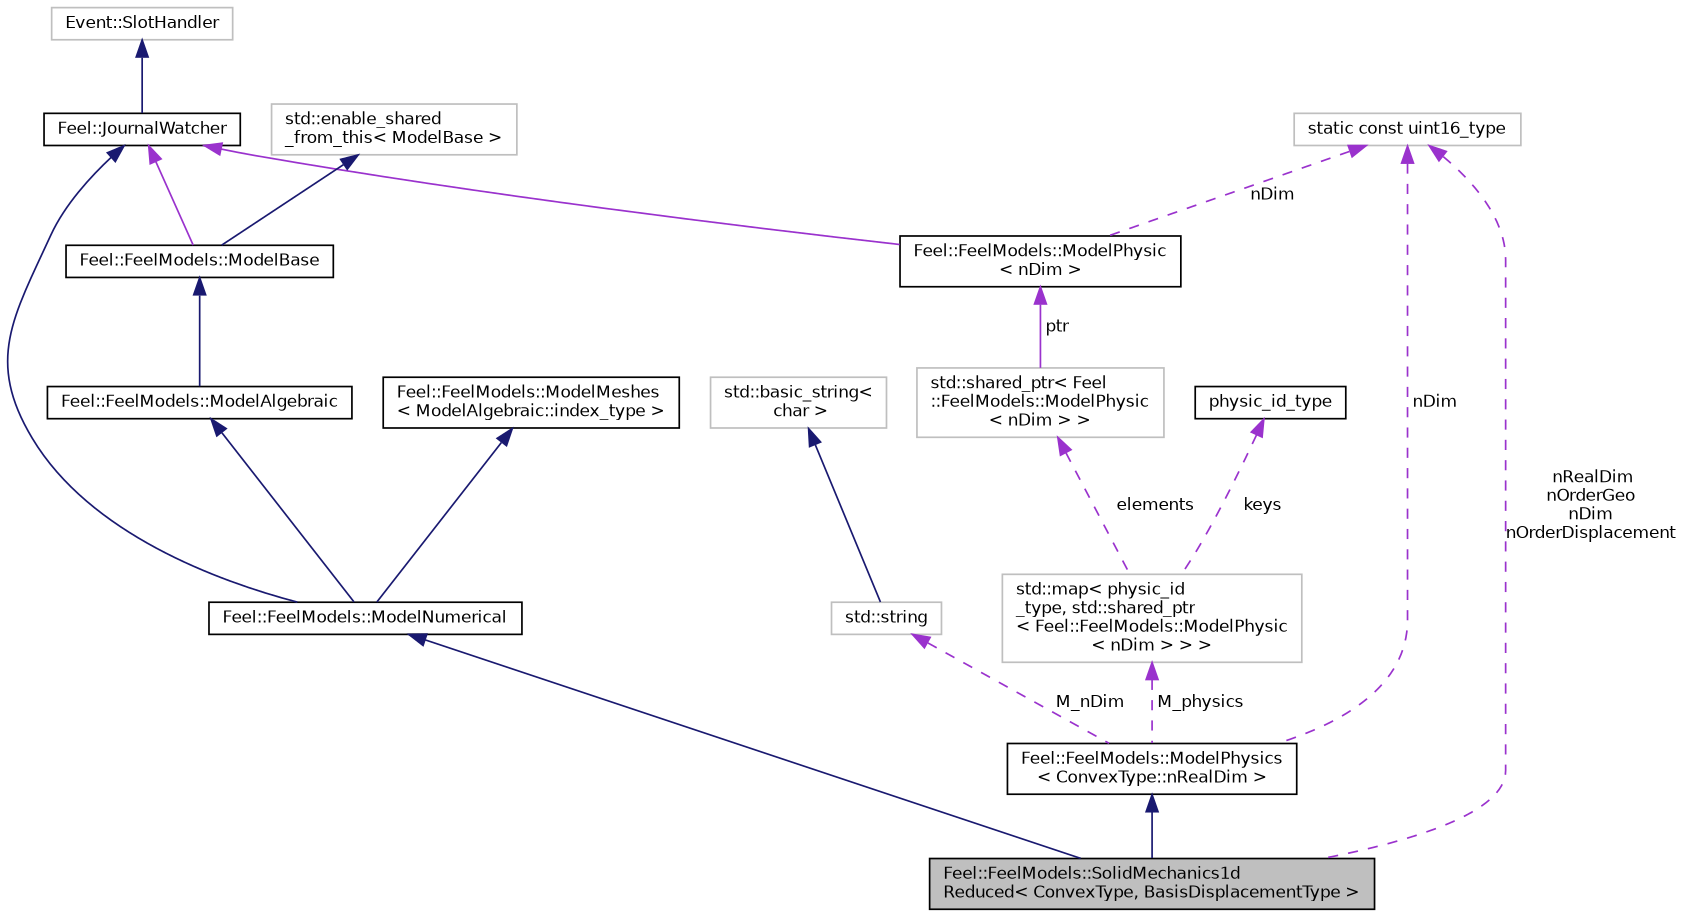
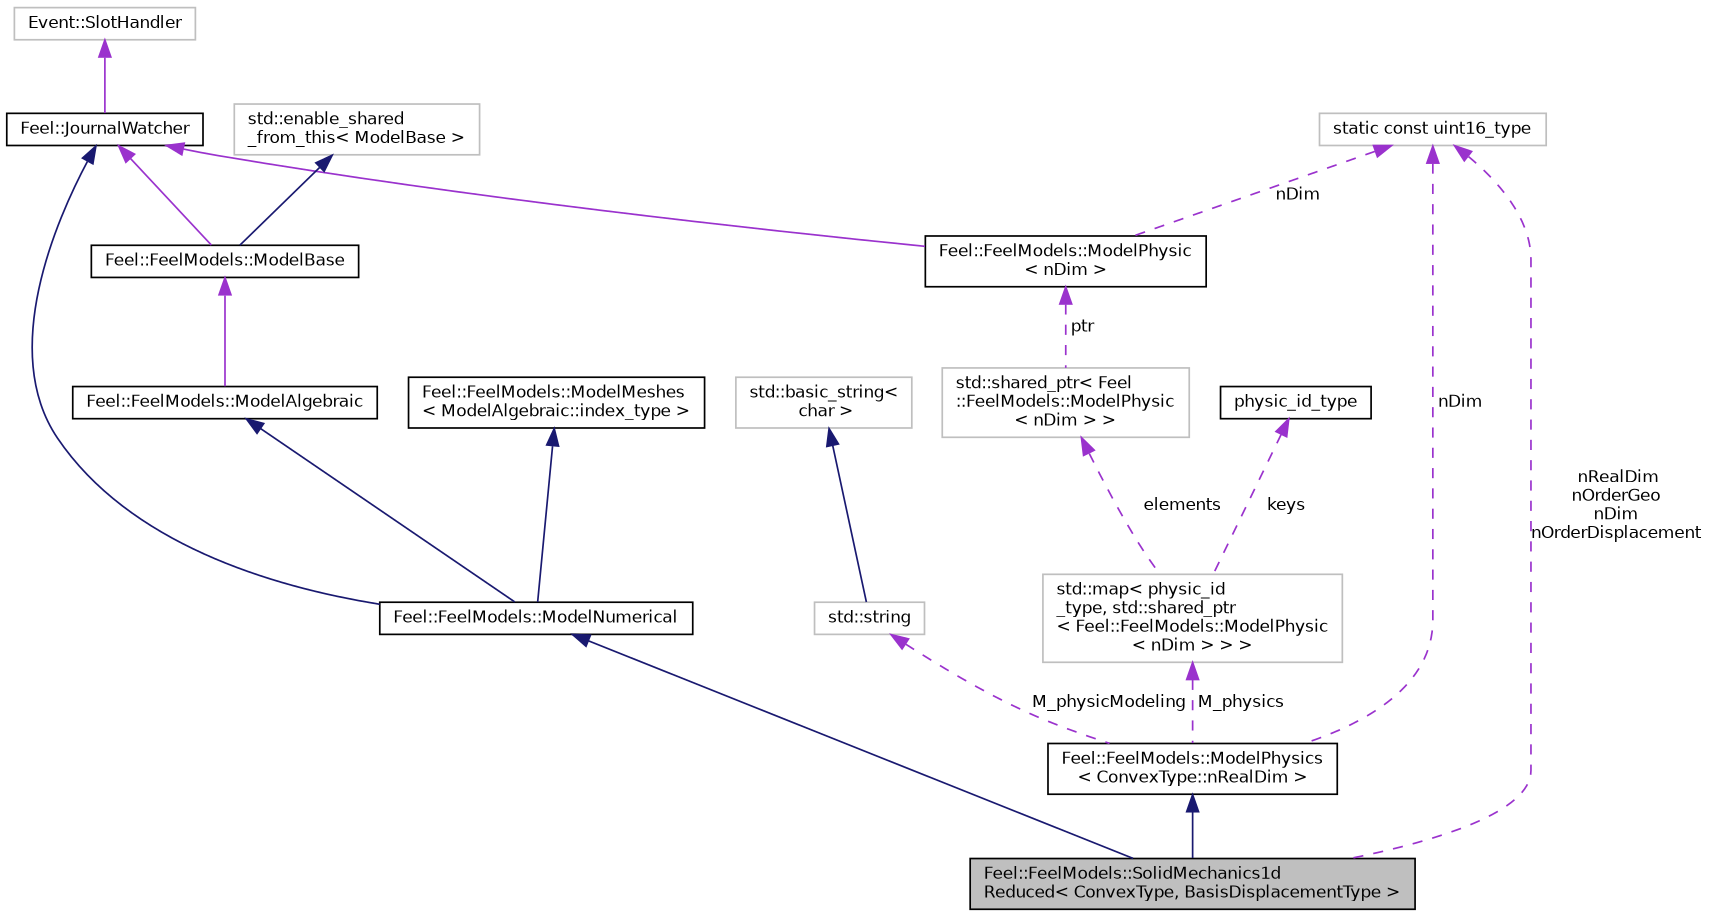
edge "Feel::JournalWatcher" -> "Event::SlotHandler": color midnightblue -> darkorchid3
edge "std::shared_ptr< Feel ::FeelModels::ModelPhysic < nDim > >" -> "Feel::FeelModels::ModelPhysic < nDim >": style solid -> dashed
edge "Feel::FeelModels::ModelAlgebraic" -> "Feel::FeelModels::ModelBase": color midnightblue -> darkorchid3
edge "Feel::FeelModels::ModelPhysics < ConvexType::nRealDim >" -> "std::string": label " M_nDim" -> " M_physicModeling"
